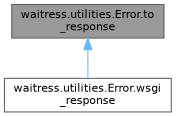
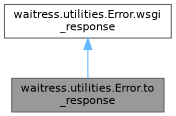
edge "waitress.utilities.Error.wsgi _response" -> "waitress.utilities.Error.to _response": reversed
